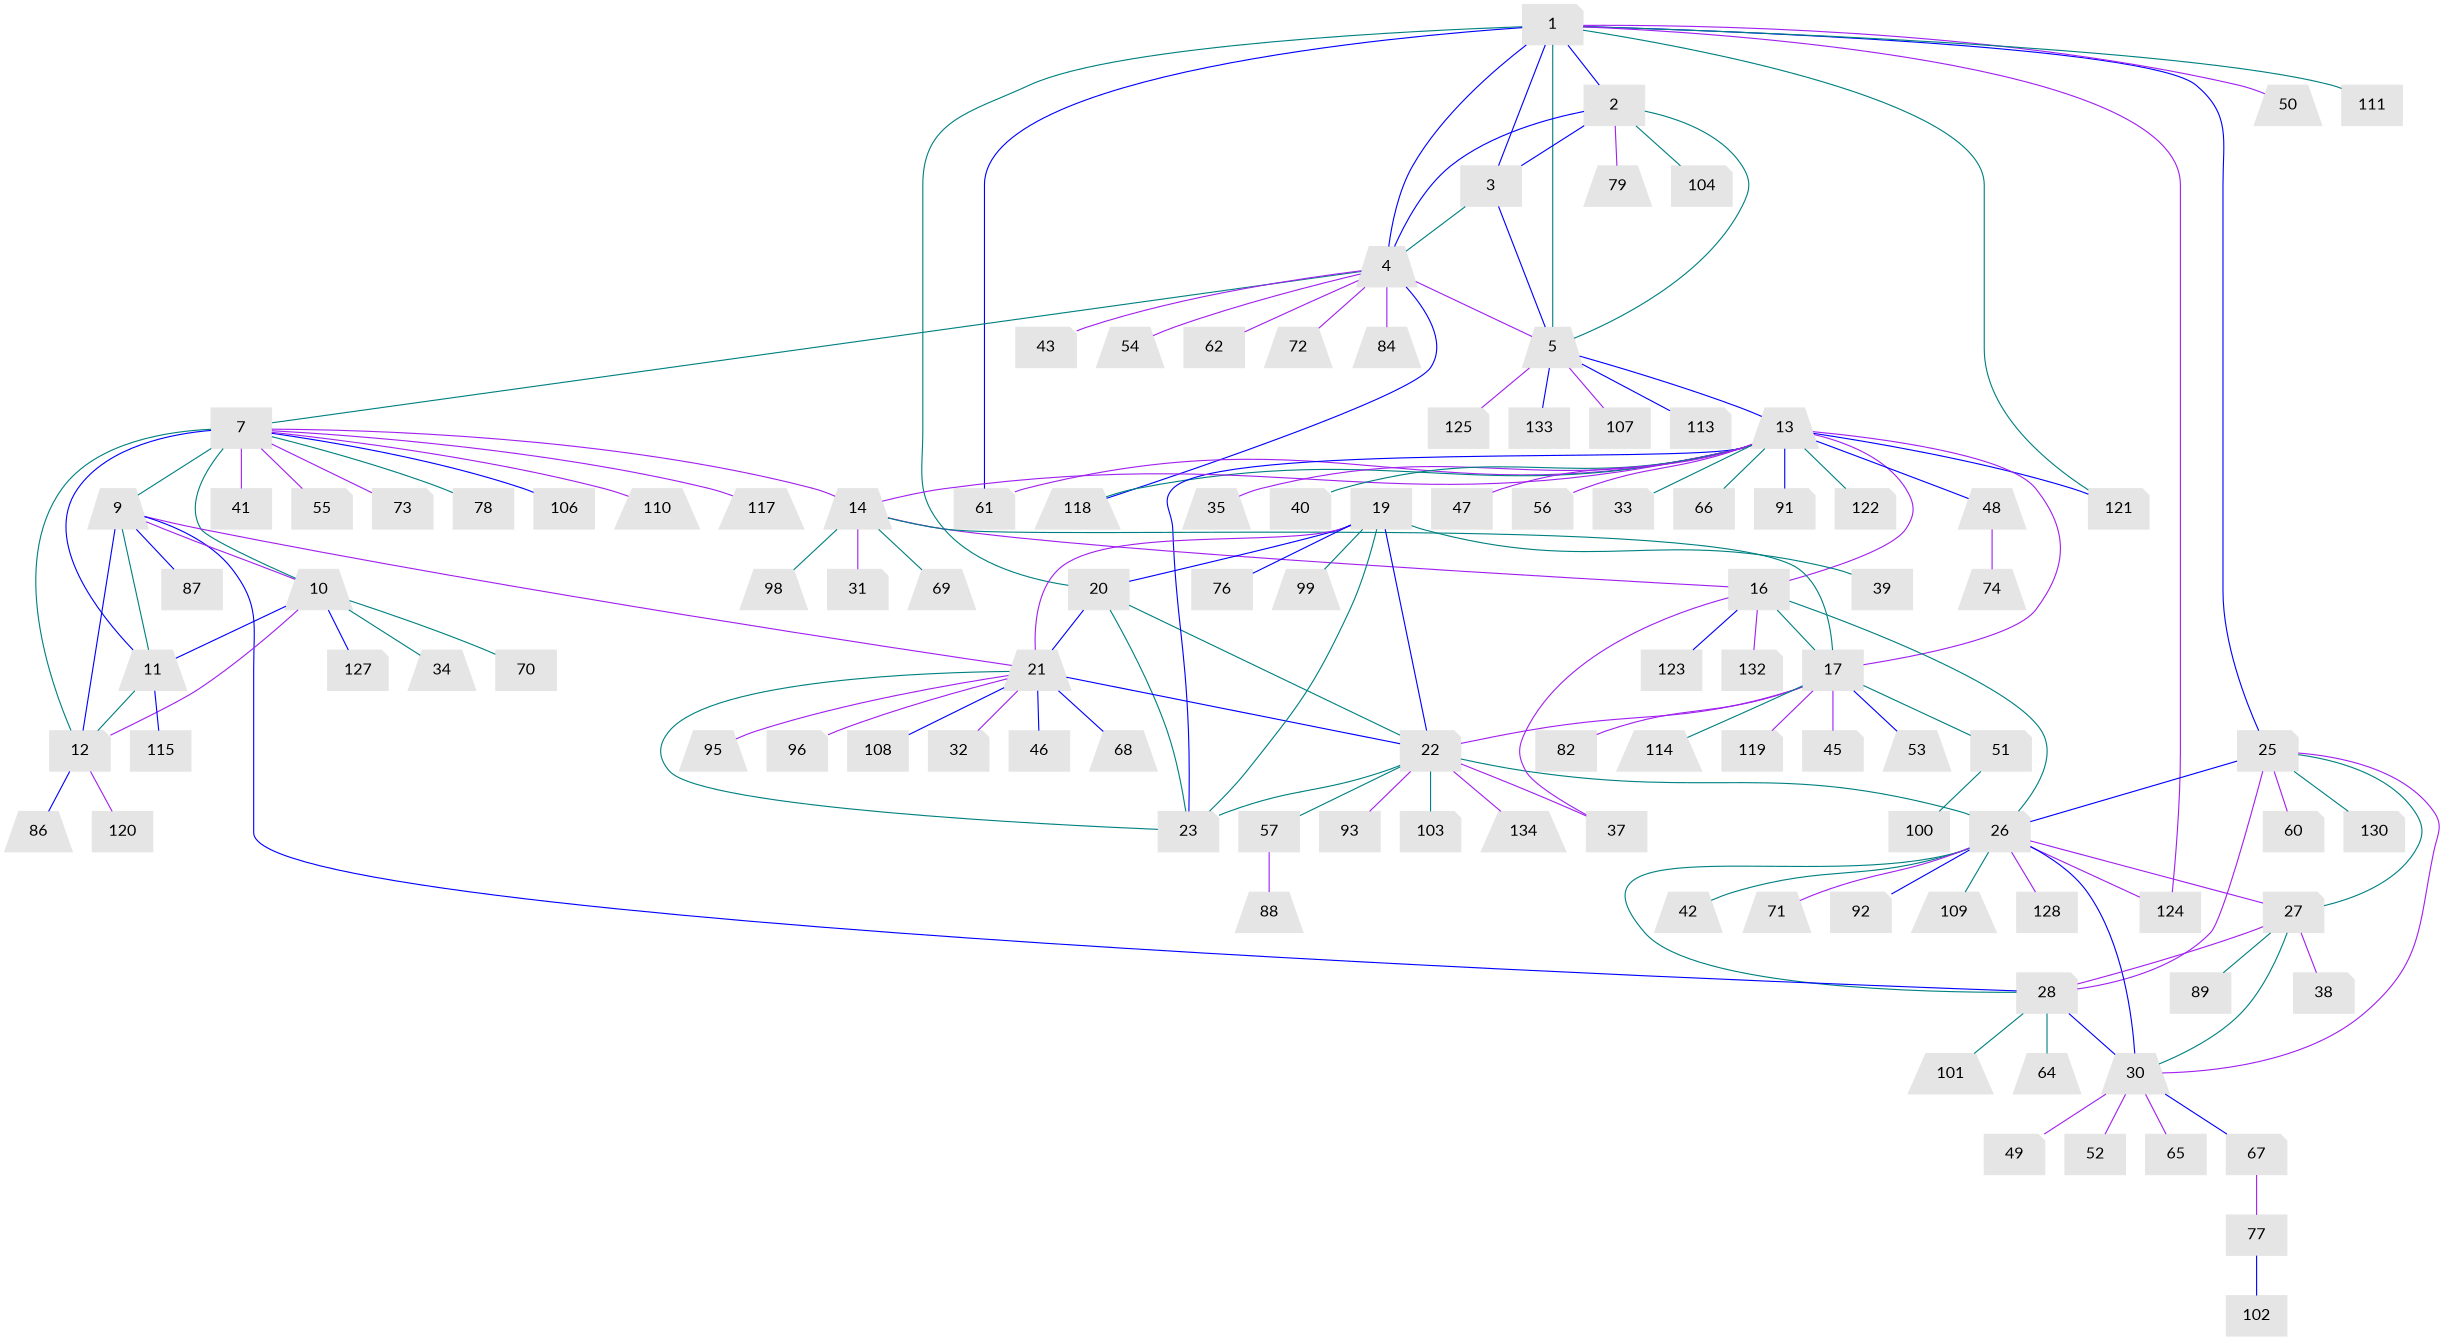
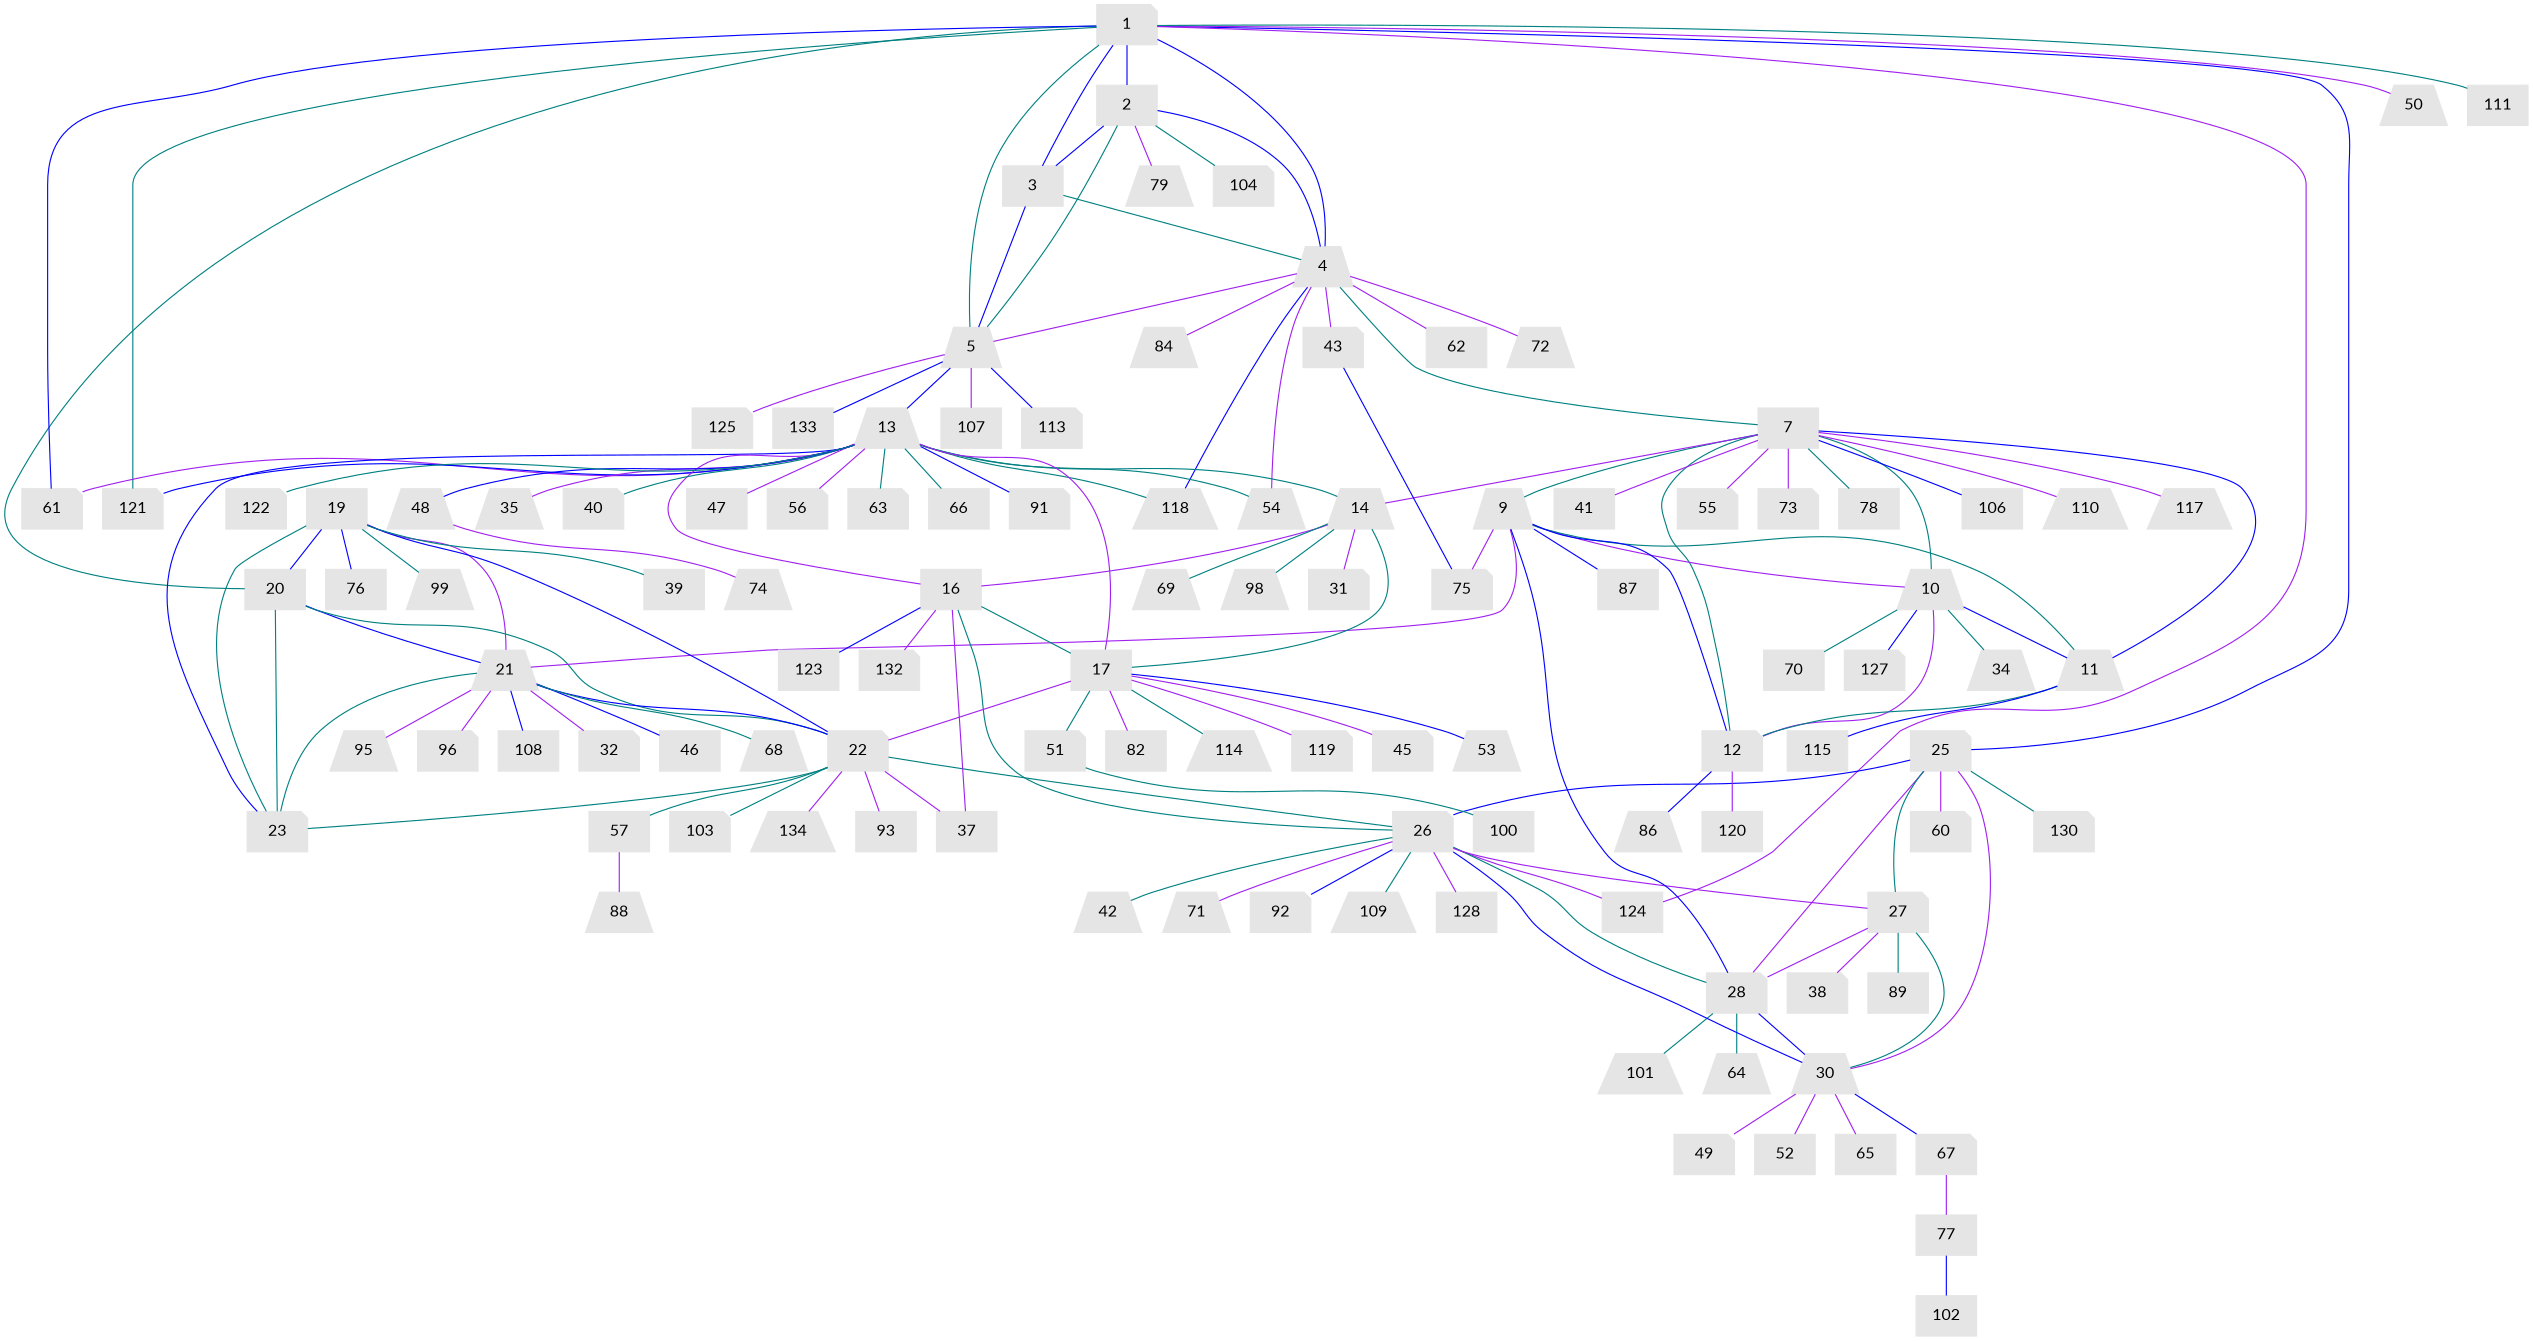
edge "13" -- "54": added
edge "13" -- "14": color purple -> teal
node "33": label "33" -> "63"
node "75": added
edge "21" -- "68": color blue -> teal
